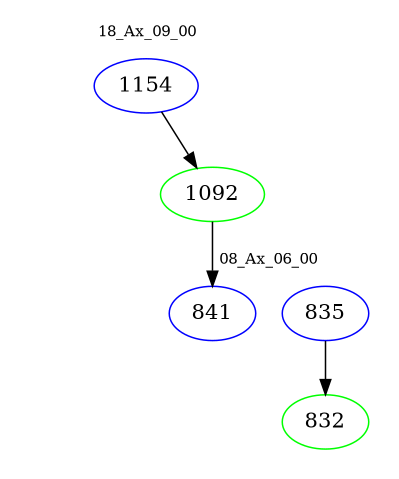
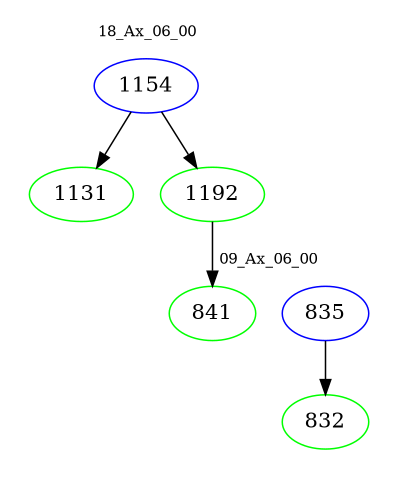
cluster "18_Ax_09_00": label "18_Ax_09_00" -> "18_Ax_06_00"
node "1131": added
node "1092": label "1092" -> "1192"
cluster "08_Ax_06_00": label "08_Ax_06_00" -> "09_Ax_06_00"
node "841": color blue -> green
